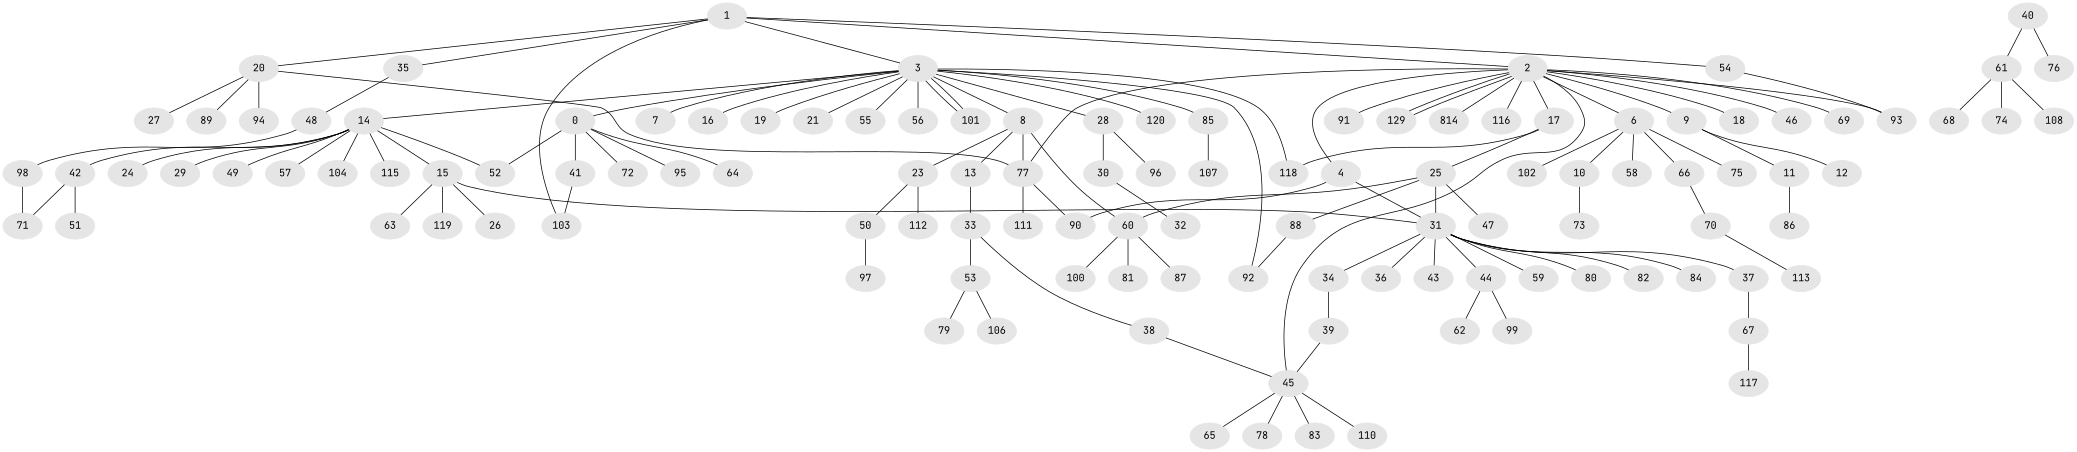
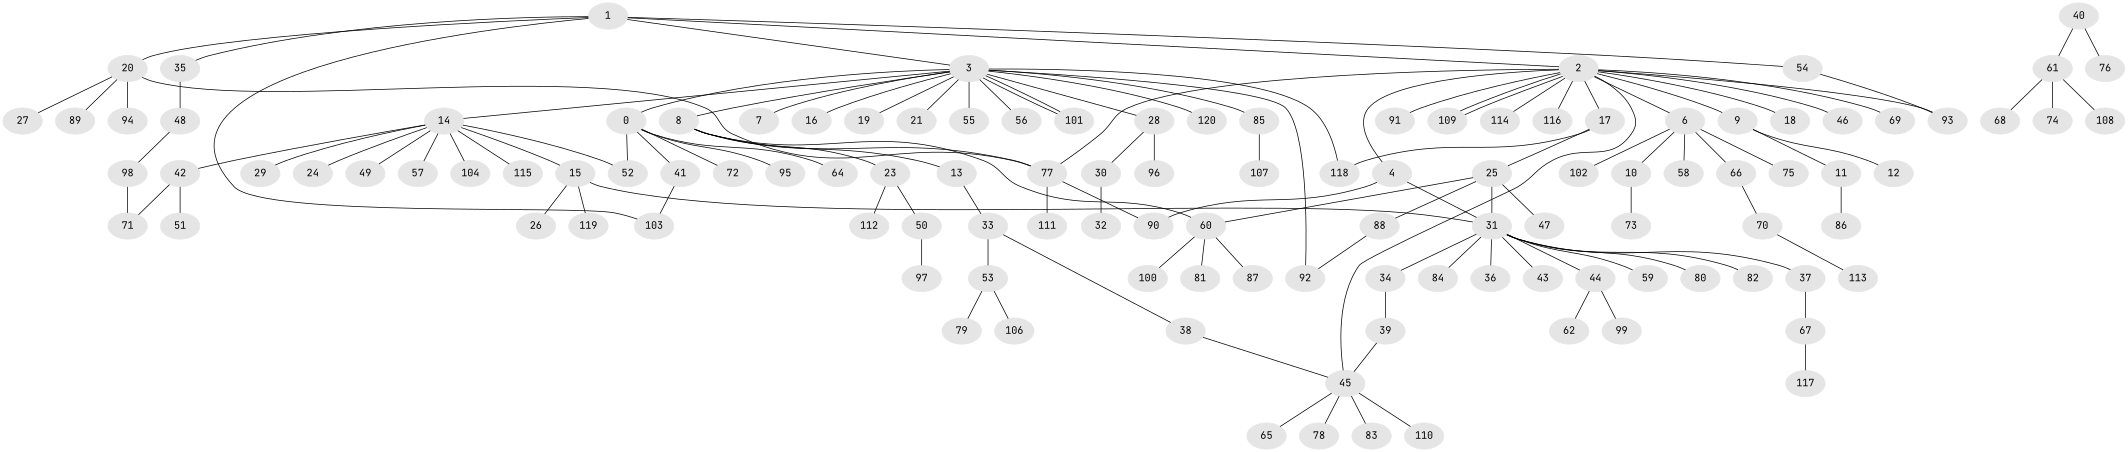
node "129": label "129" -> "109"
node "814": label "814" -> "114"
node "63": removed
